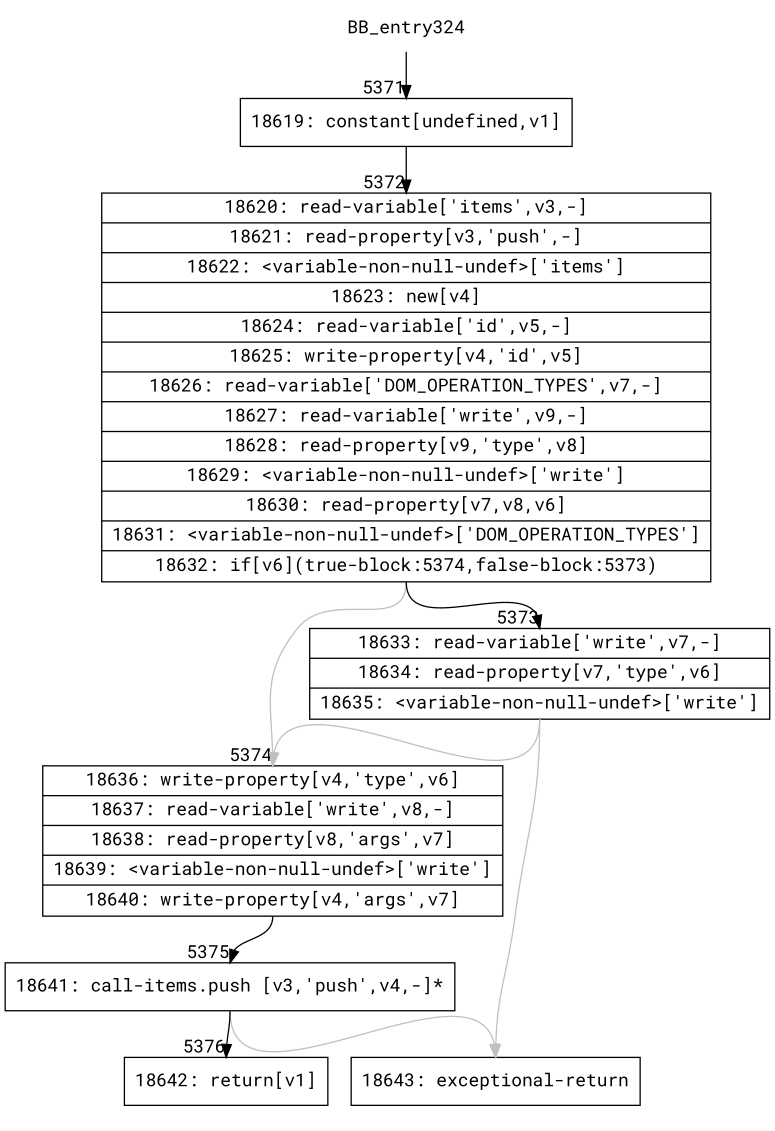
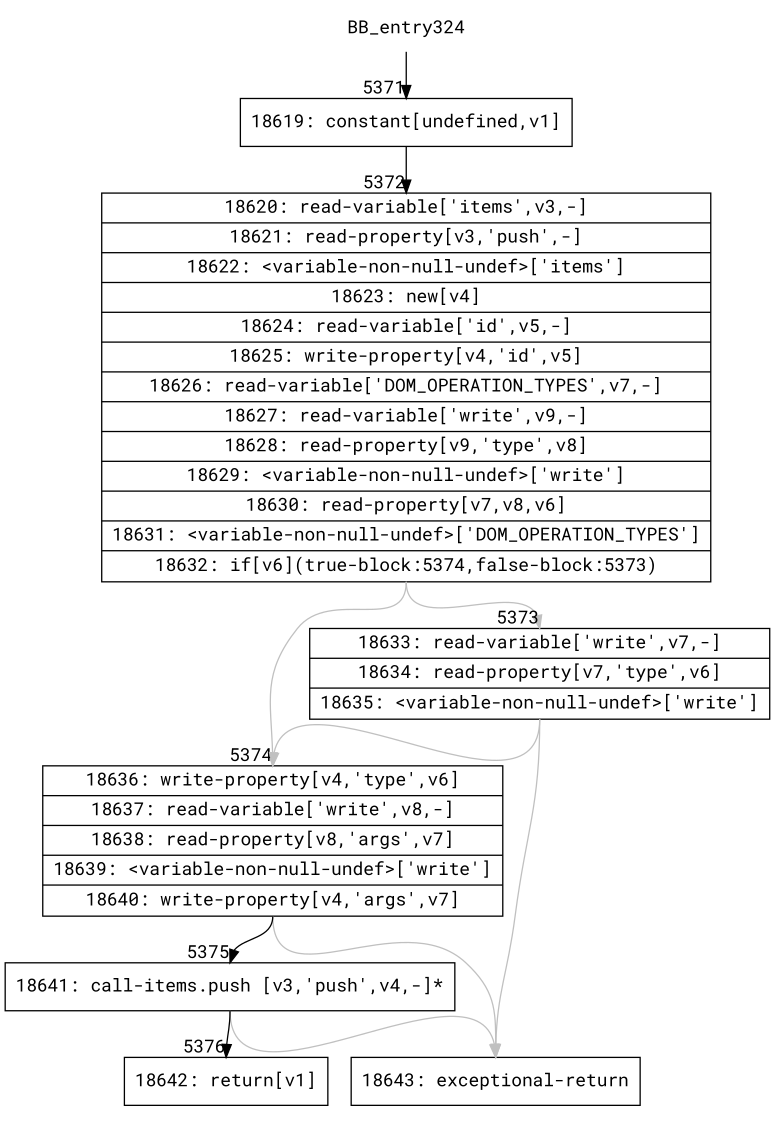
edge "18620: read-variable['items',v3,-]" -> "18633: read-variable['write',v7,-]": color black -> gray
edge "18636: write-property[v4,'type',v6]" -> "18643: exceptional-return": added
